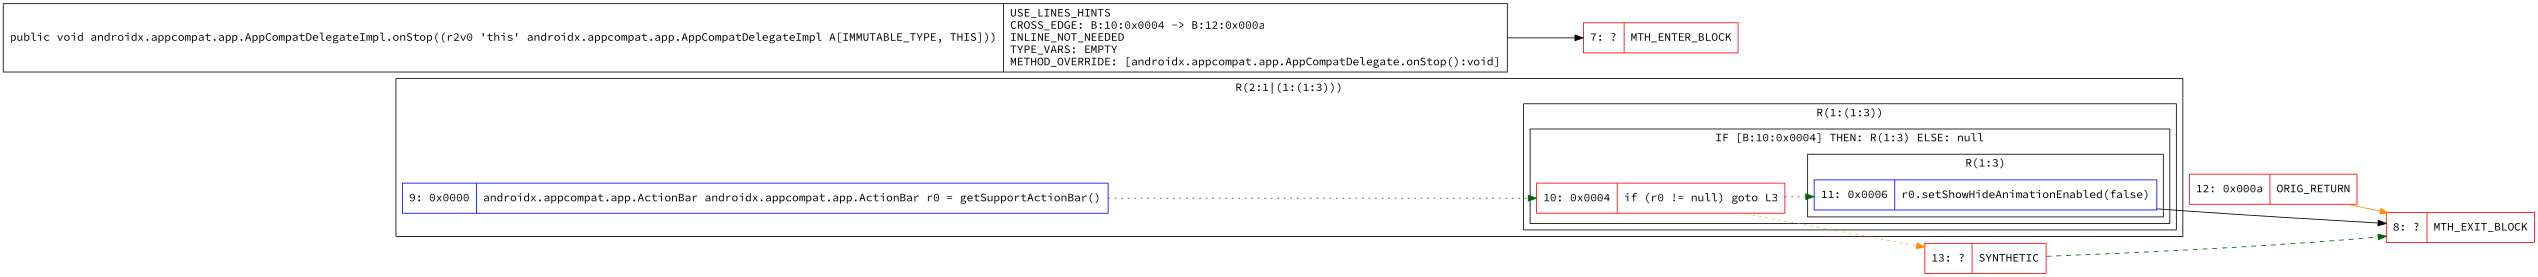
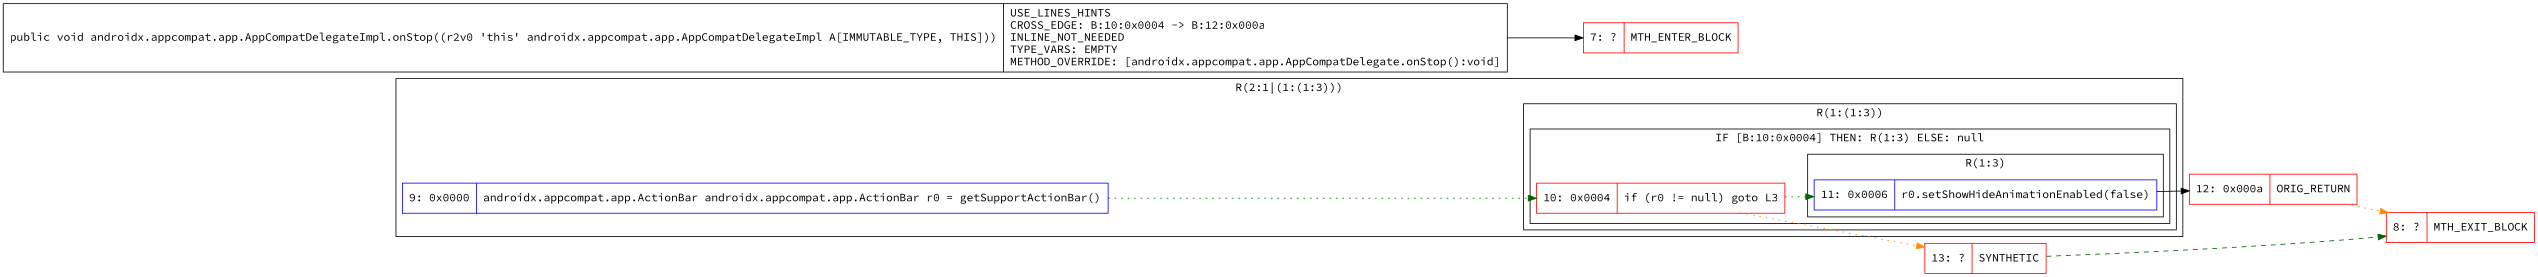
edge "12: 0x000a" -> "8: ?": style solid -> dotted
edge "11: 0x0006" -> "8: ?": now "11: 0x0006" -> "12: 0x000a"
